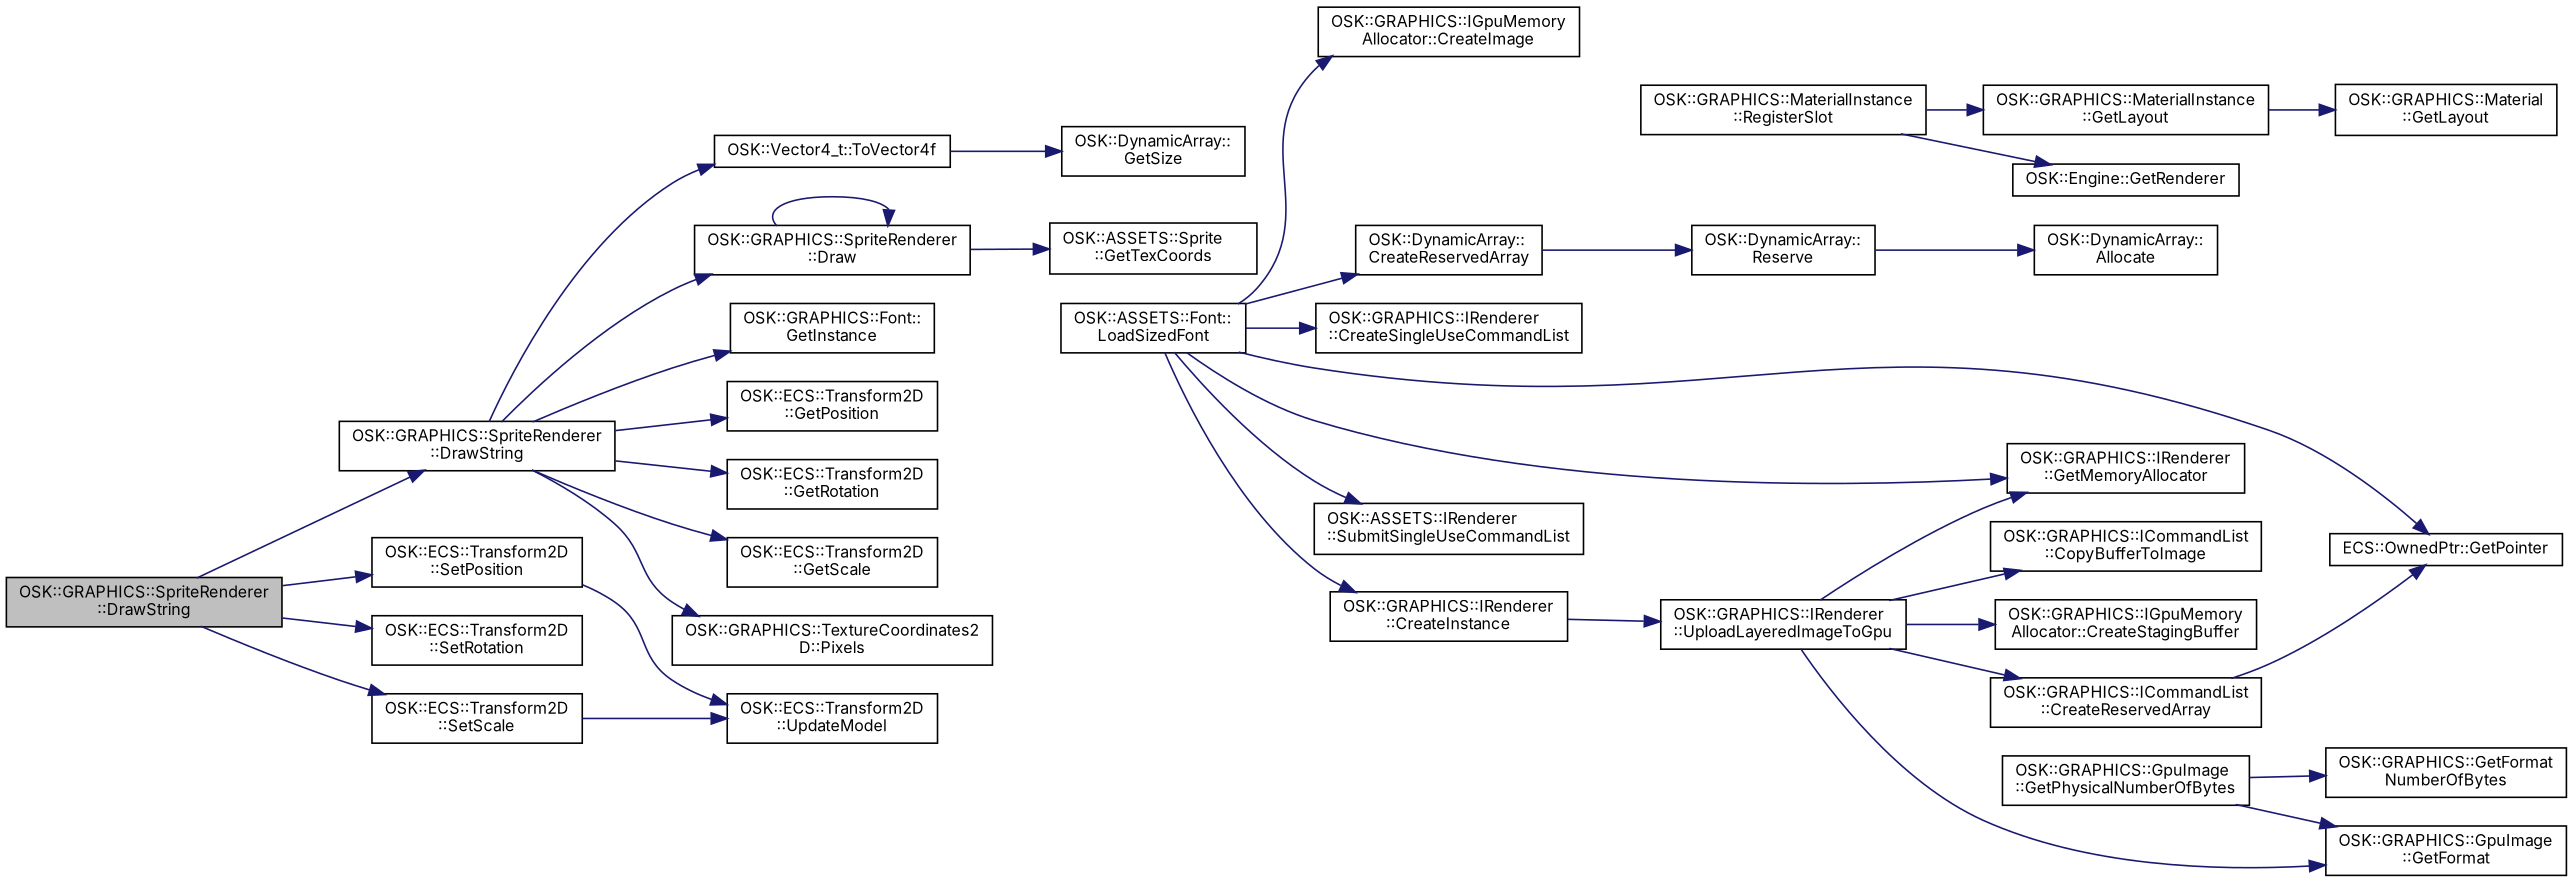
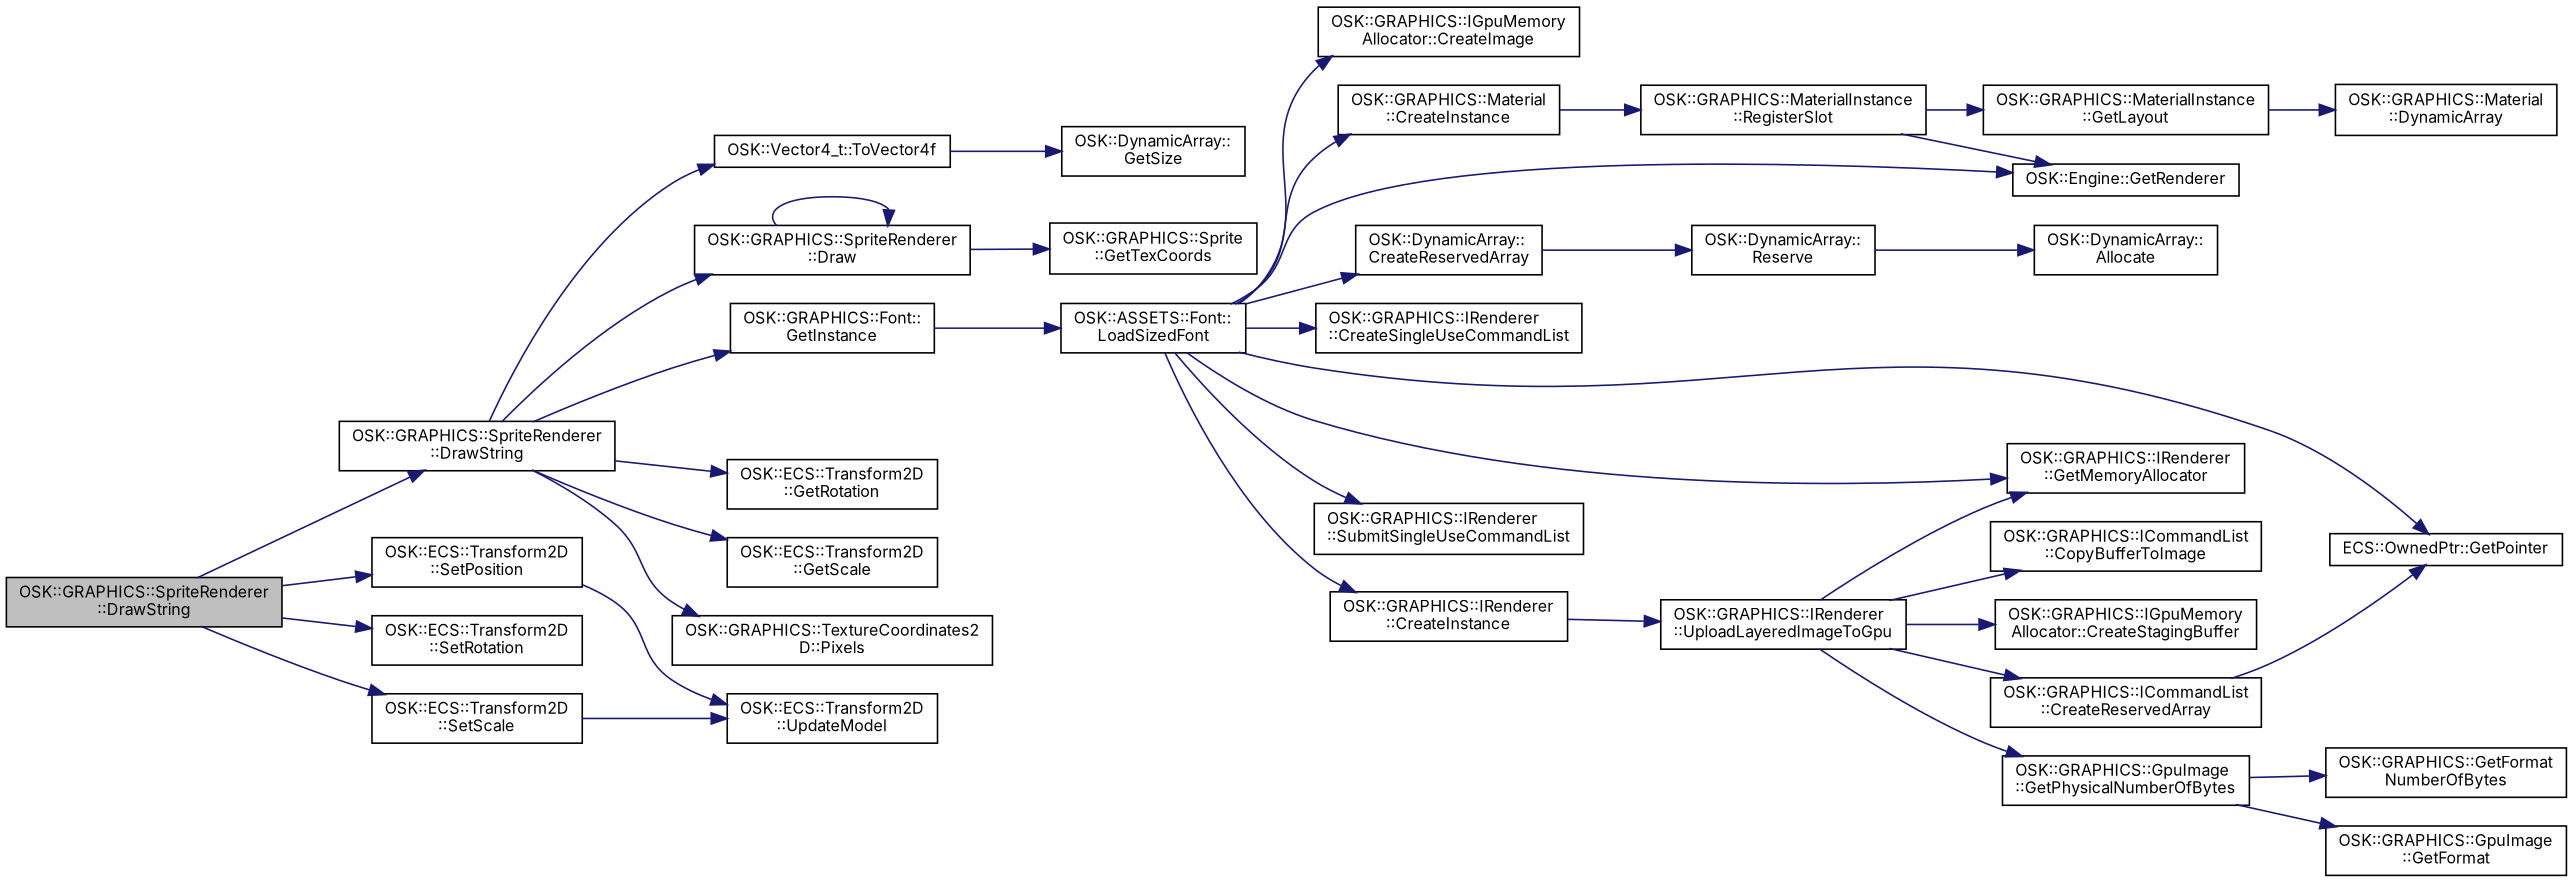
node "OSK::GRAPHICS::Material ::CreateInstance": added
node "OSK::GRAPHICS::Material ::GetLayout": label "OSK::GRAPHICS::Material ::GetLayout" -> "OSK::GRAPHICS::Material ::DynamicArray"
edge "OSK::ASSETS::Font:: LoadSizedFont" -> "OSK::Engine::GetRenderer": added
node "OSK::ASSETS::Sprite ::GetTexCoords": label "OSK::ASSETS::Sprite ::GetTexCoords" -> "OSK::GRAPHICS::Sprite ::GetTexCoords"
edge "OSK::GRAPHICS::Font:: GetInstance" -> "OSK::ASSETS::Font:: LoadSizedFont": added
node "OSK::ECS::Transform2D ::GetPosition": removed
node "OSK::ASSETS::IRenderer ::SubmitSingleUseCommandList": label "OSK::ASSETS::IRenderer ::SubmitSingleUseCommandList" -> "OSK::GRAPHICS::IRenderer ::SubmitSingleUseCommandList"
edge "OSK::GRAPHICS::IRenderer ::UploadLayeredImageToGpu" -> "OSK::GRAPHICS::GpuImage ::GetFormat": now "OSK::GRAPHICS::IRenderer ::UploadLayeredImageToGpu" -> "OSK::GRAPHICS::GpuImage ::GetPhysicalNumberOfBytes"
